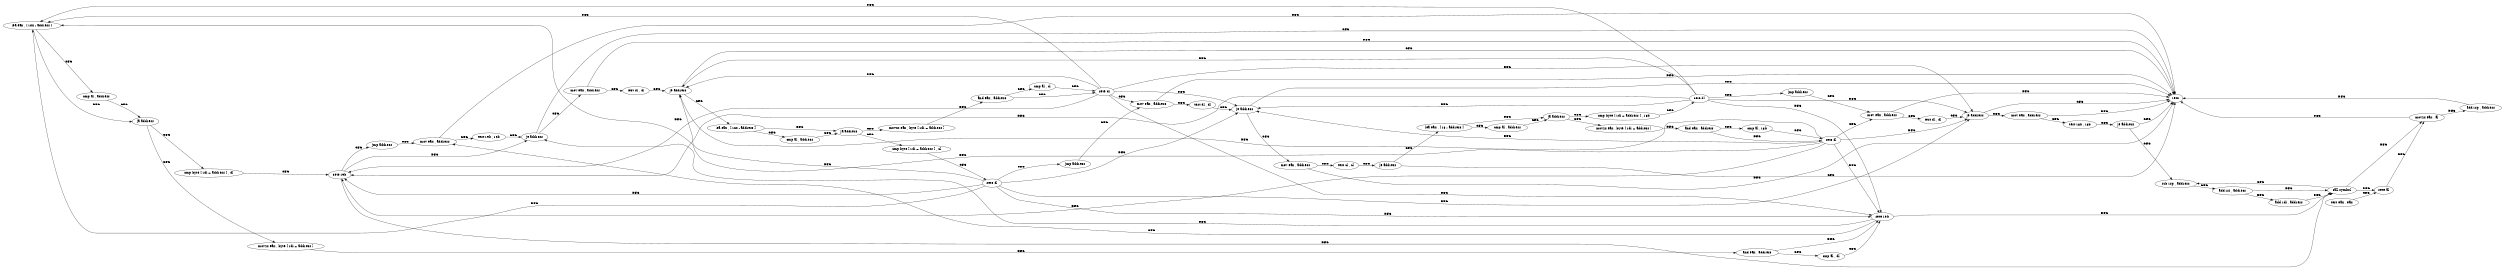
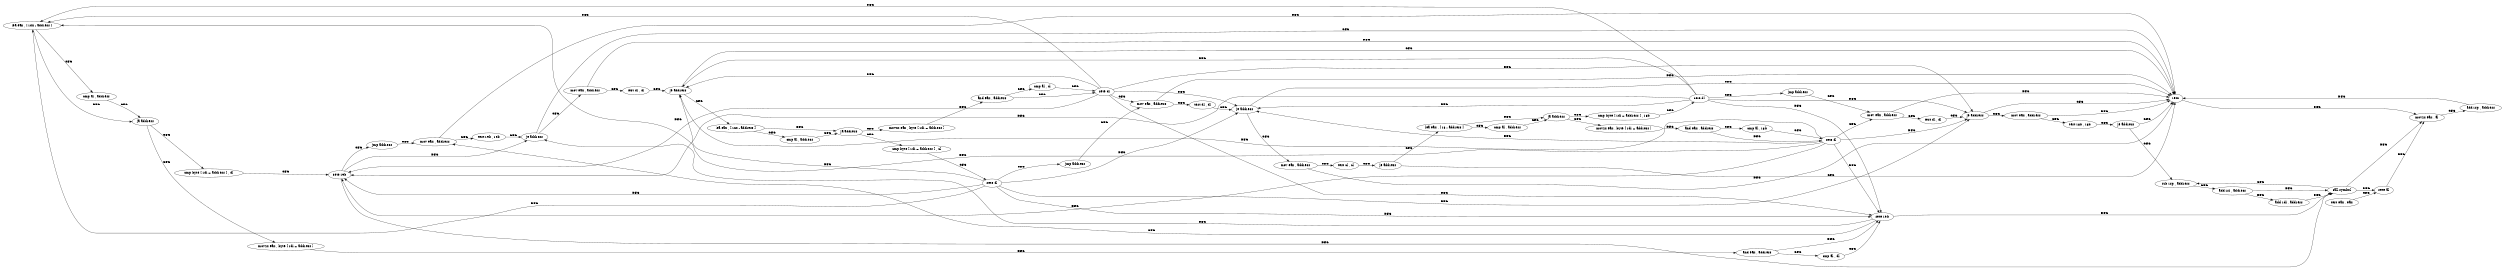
edge "movzx eax , al" -> "add rsp , address": label "DFG" -> "CFG"
edge "movzx eax , al" -> "retn": reversed
